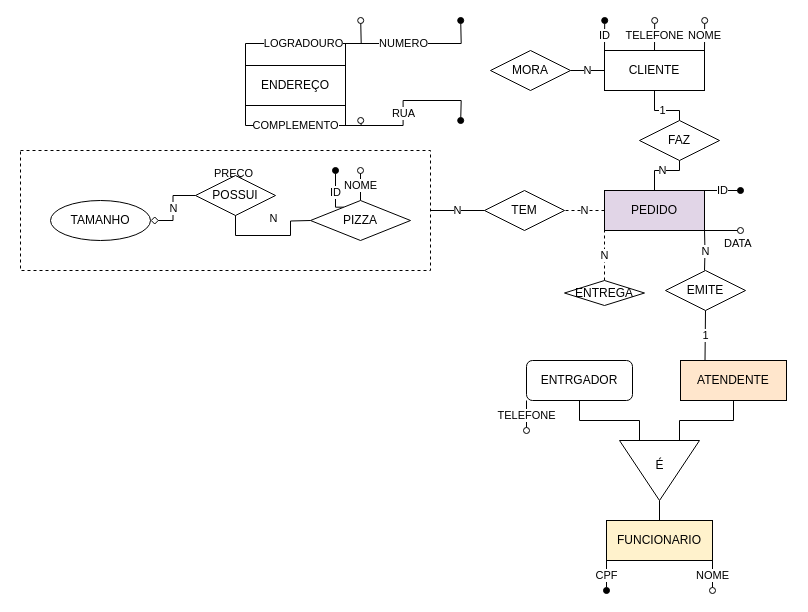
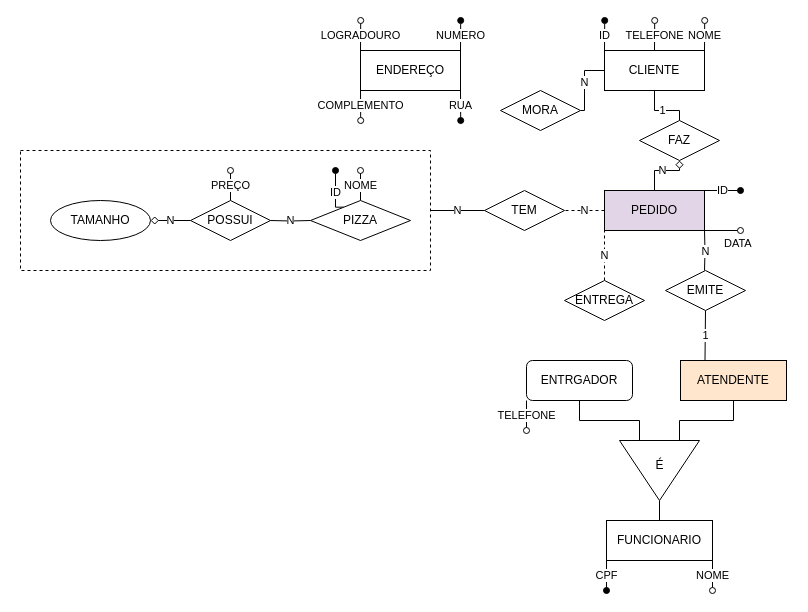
node "MORA": moved (531, 71) -> (541, 111)
node "ENDEREÇO": moved (296, 86) -> (411, 71)
edge "FAZ" -- "PEDIDO": arrowhead none -> diamond
node "POSSUI": moved (236, 196) -> (231, 221)
node "ENTREGA": size 80x25 -> 80x40
node "FUNCIONARIO": fillcolor #fff2cc -> #ffffff
